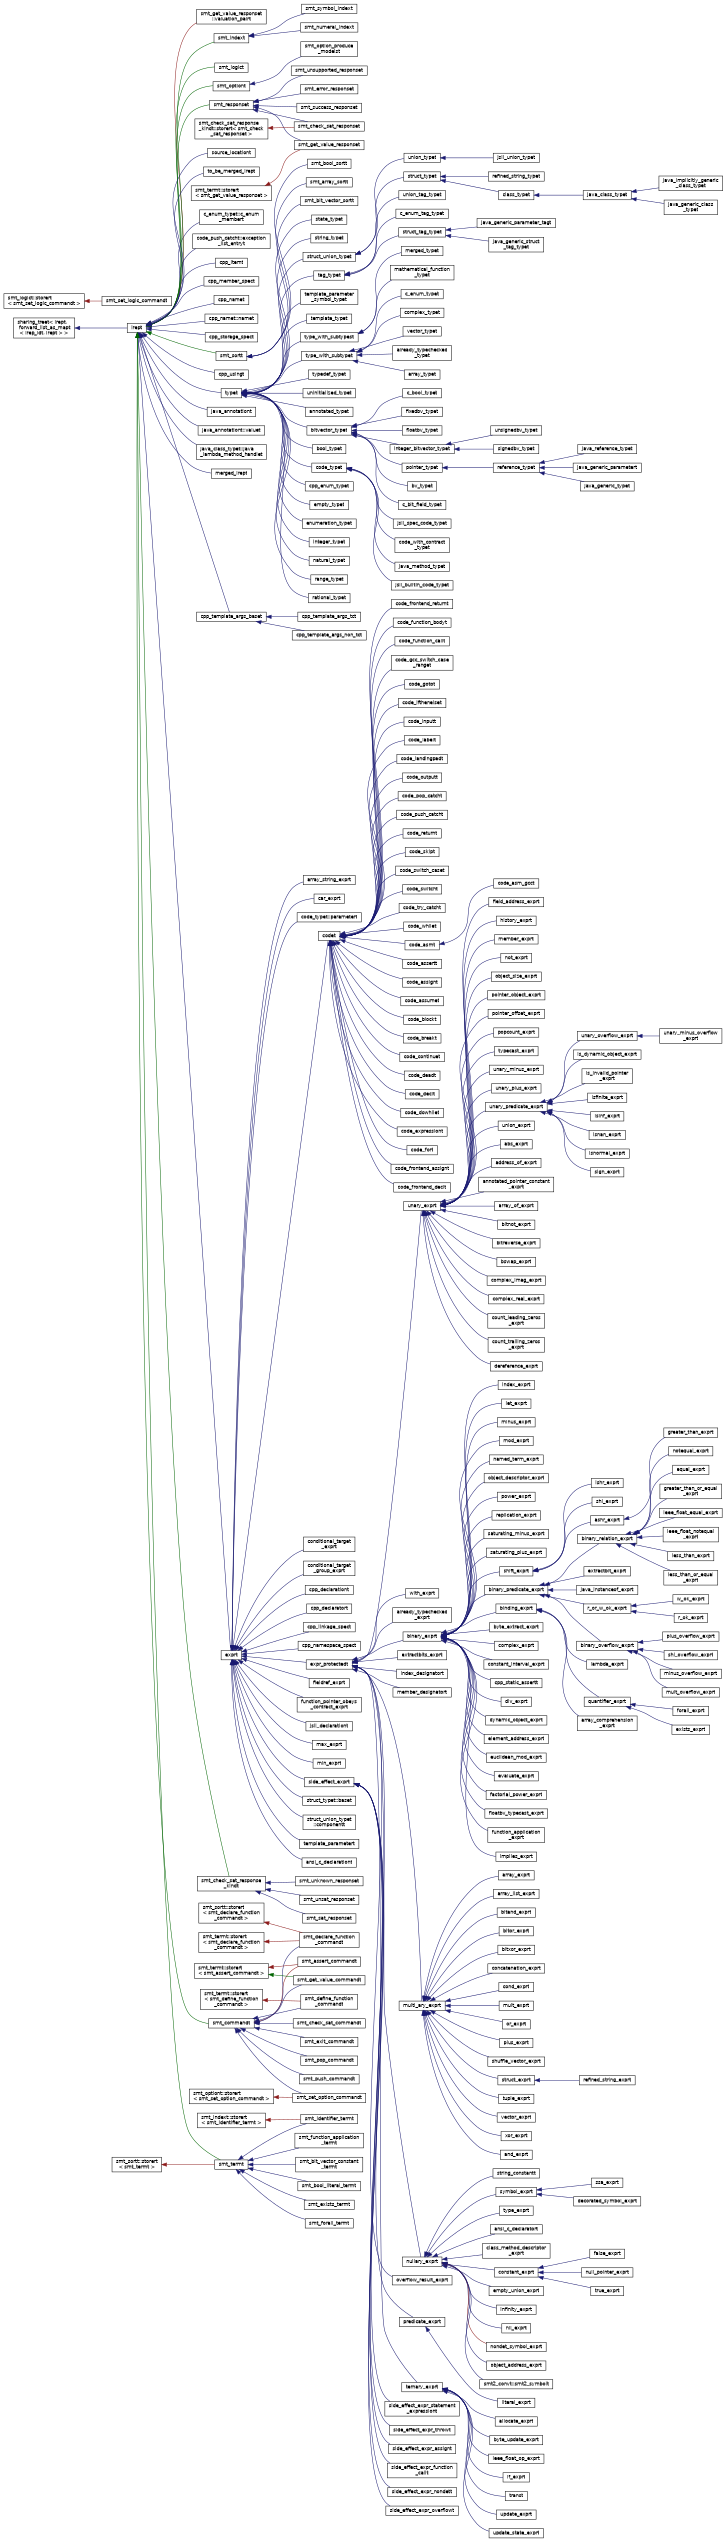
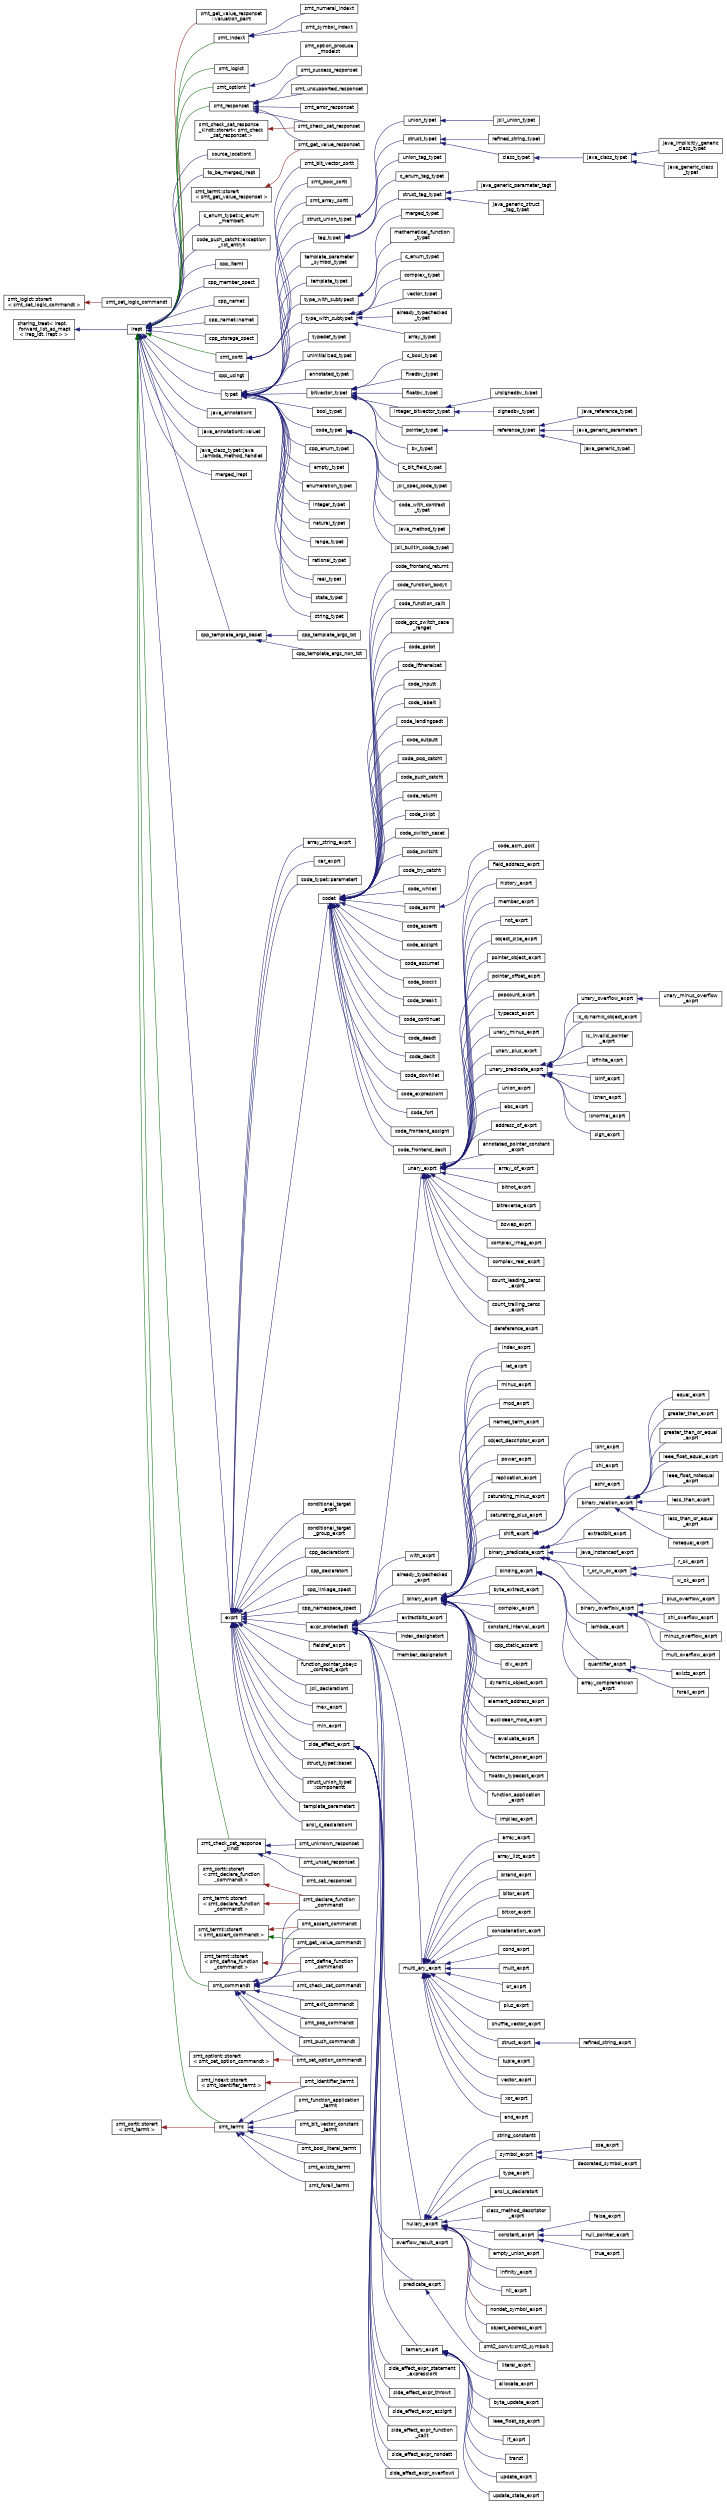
node "real_typet": added
edge "greater_than_exprt" -> "ashr_exprt": now "greater_than_exprt" -> "binary_relation_exprt"
edge "smt_assert_commandt" -> "smt_commandt": color firebrick4 -> midnightblue
